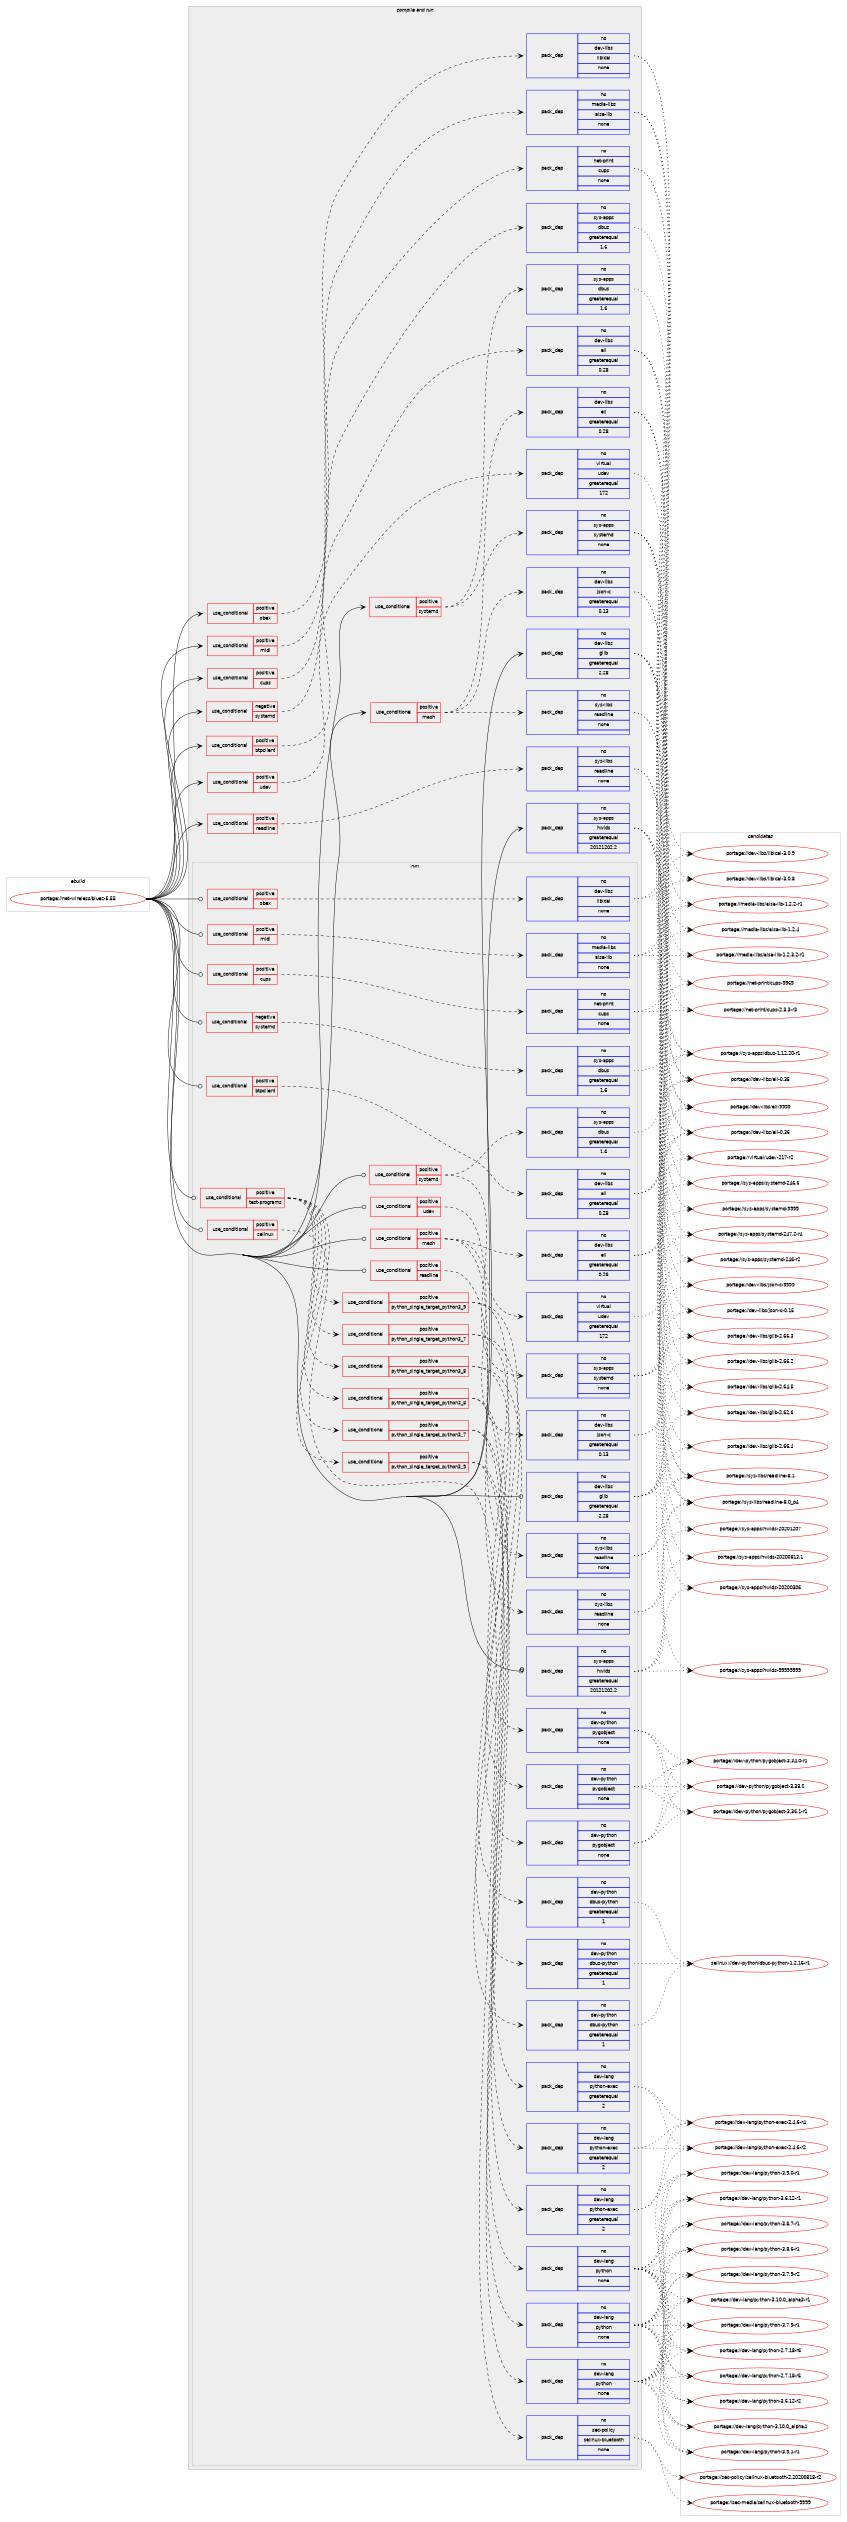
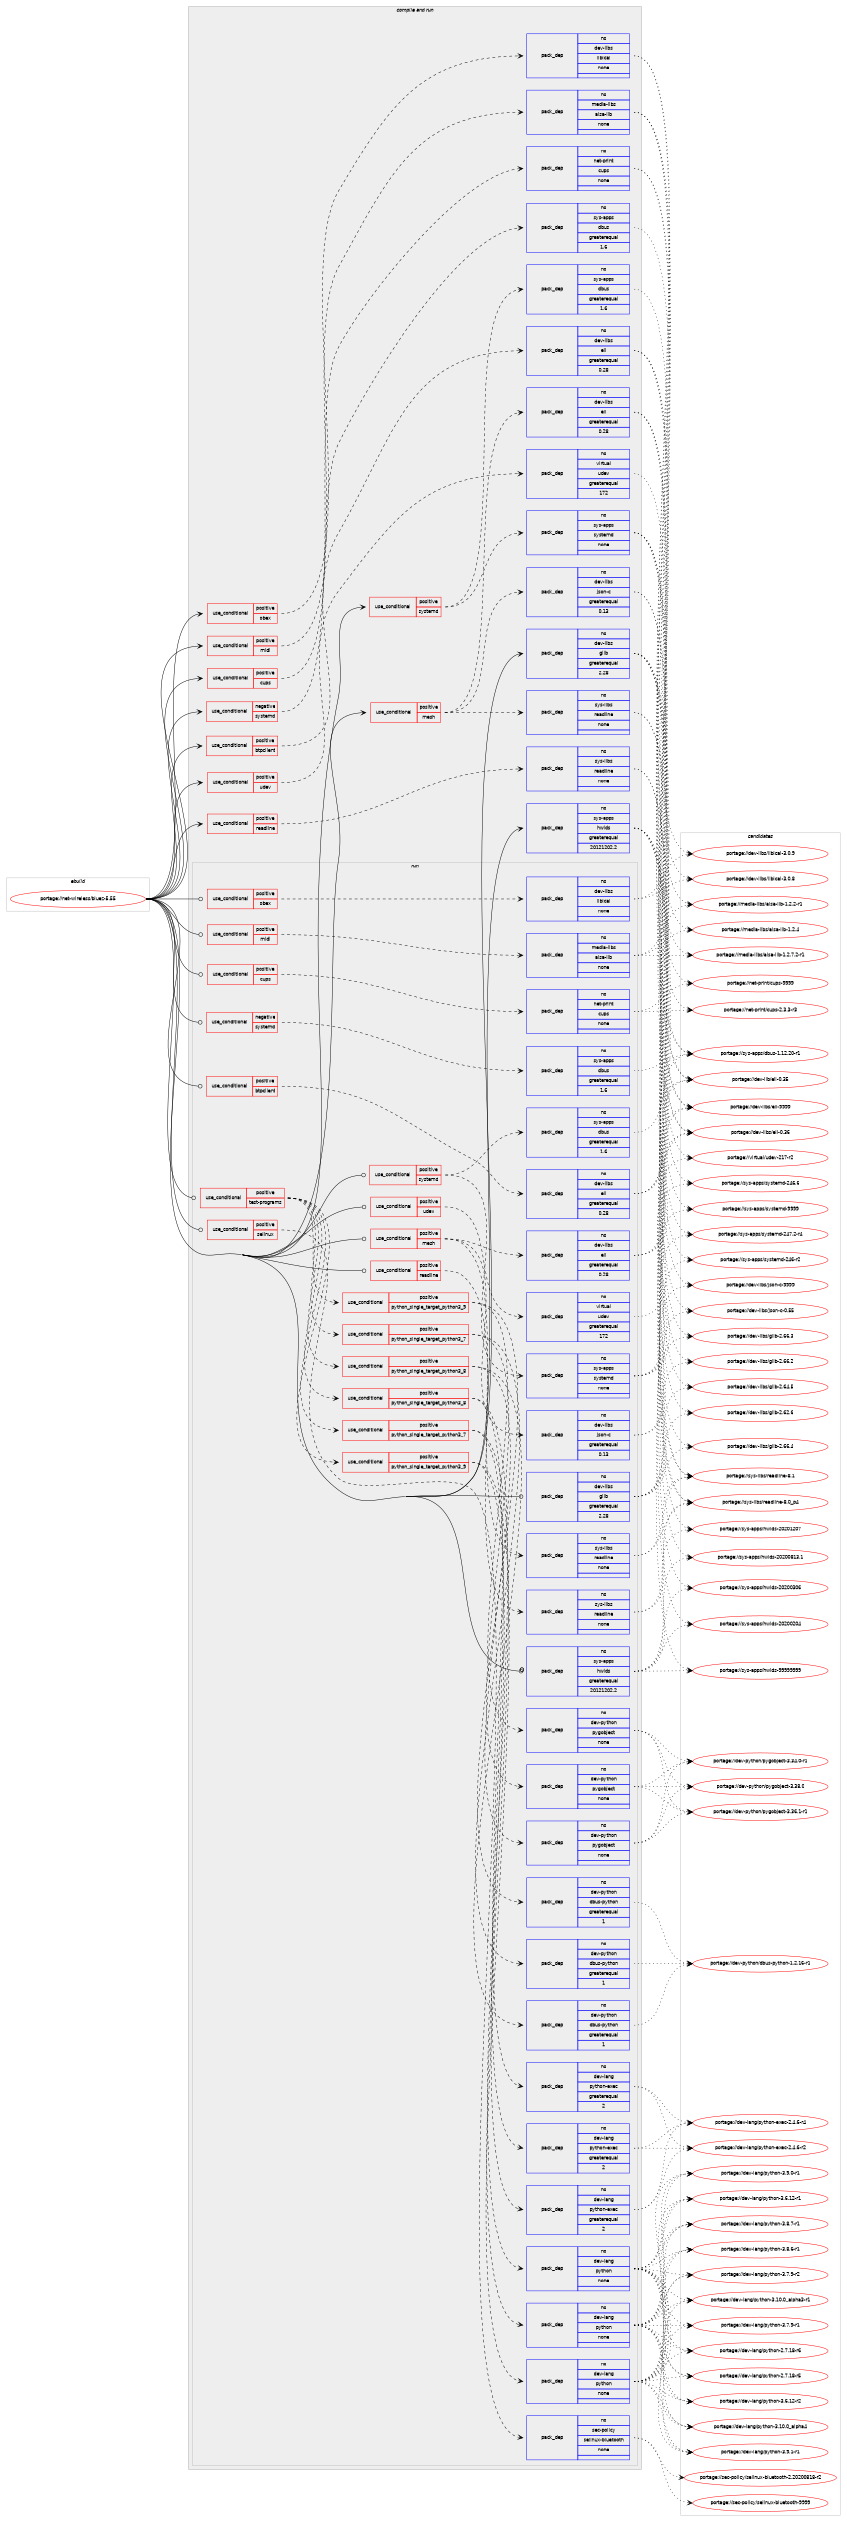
node "portage://media-libs/alsa-lib-1.2.3.2-r1": label "portage://media-libs/alsa-lib-1.2.3.2-r1" -> "portage://media-libs/alsa-lib-1.2.7.2-r1"
node "portage://net-print/cups-9969": label "portage://net-print/cups-9969" -> "portage://net-print/cups-9999"
node "portage://dev-libs/ell-0.35": label "portage://dev-libs/ell-0.35" -> "portage://dev-lib/ell-0.35"
node "portage://dev-libs/json-c-0.15": label "portage://dev-libs/json-c-0.15" -> "portage://dev-libs/json-c-0.55"
node "portage://sys-apps/hwids-20200204": added
node "selinux://dev-python/dbus-python-1.2.16-r1": label "selinux://dev-python/dbus-python-1.2.16-r1" -> "portage://dev-python/dbus-python-1.2.16-r1"
node "portage://sec-media/selinux-bluetooth-9999": label "portage://sec-media/selinux-bluetooth-9999" -> "portage://sec-policy/selinux-bluetooth-9999"
